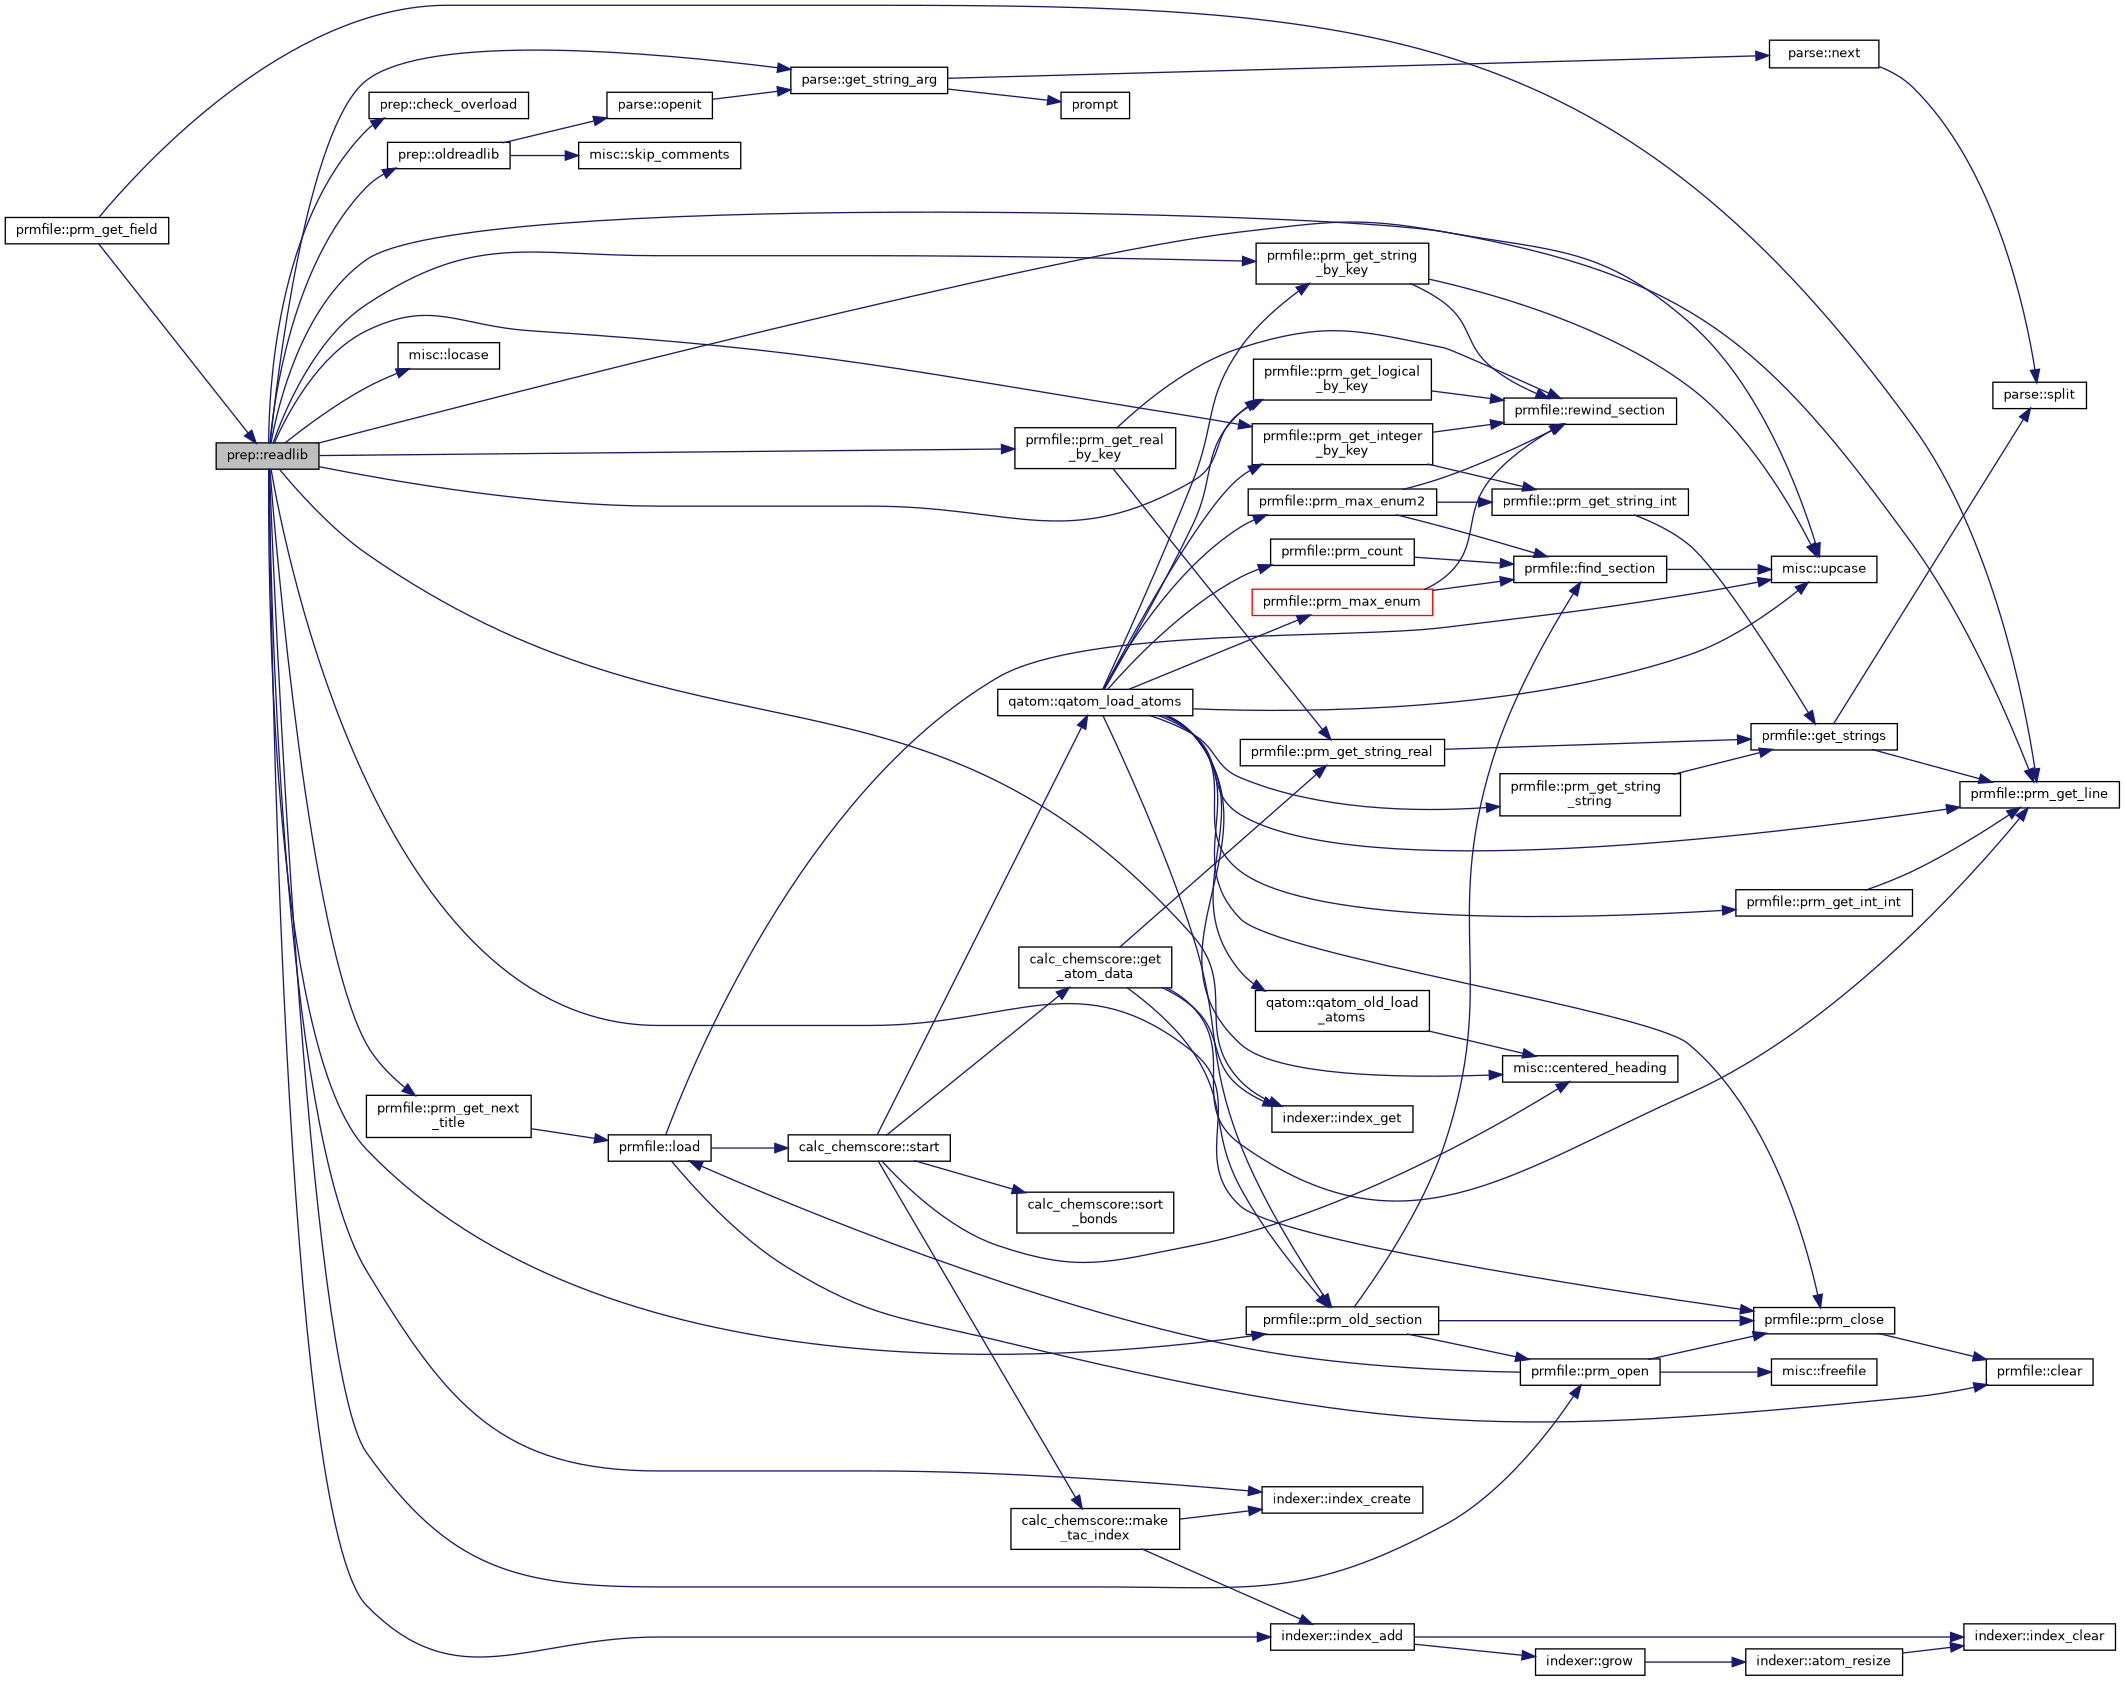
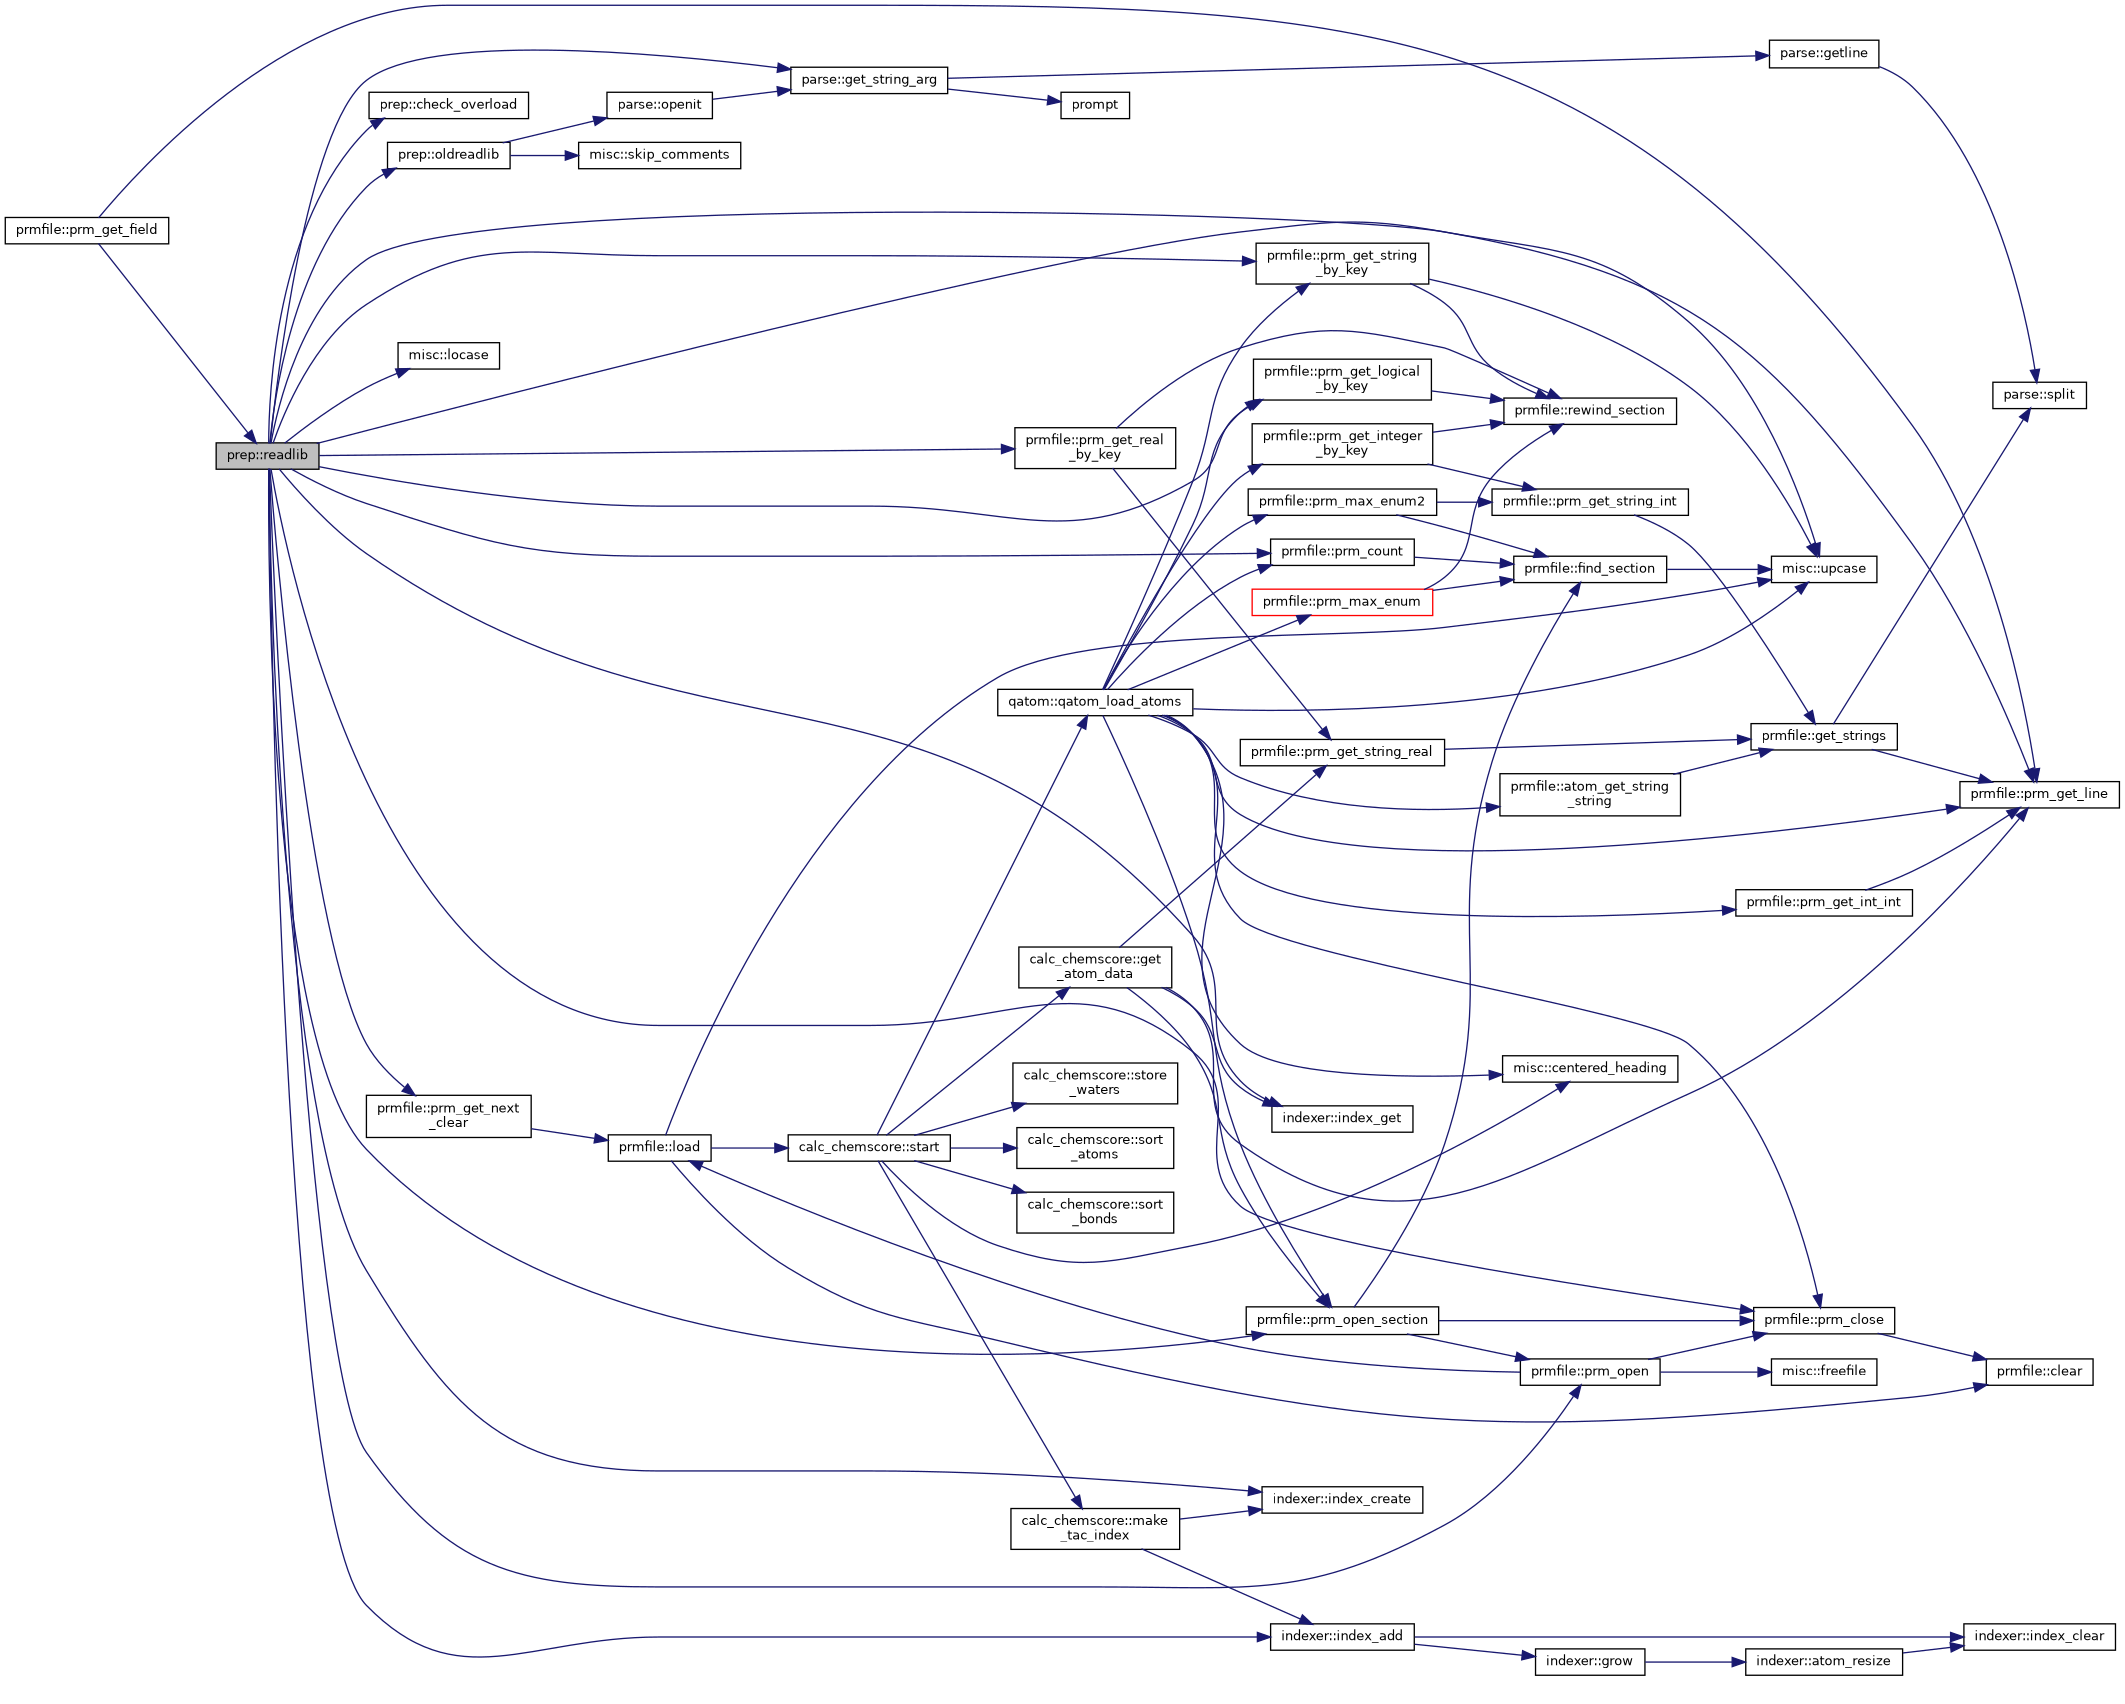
node "parse::next": label "parse::next" -> "parse::getline"
edge "prep::readlib" -> "prmfile::prm_get_integer _by_key": now "prep::readlib" -> "prmfile::prm_count"
edge "prmfile::prm_max_enum2" -> "prmfile::rewind_section": removed
node "prmfile::prm_get_string _string": label "prmfile::prm_get_string _string" -> "prmfile::atom_get_string _string"
node "qatom::qatom_old_load _atoms": removed
node "calc_chemscore::store _waters": added
node "prmfile::prm_get_next _title": label "prmfile::prm_get_next _title" -> "prmfile::prm_get_next _clear"
node "calc_chemscore::sort _atoms": added
node "prmfile::prm_old_section": label "prmfile::prm_old_section" -> "prmfile::prm_open_section"
